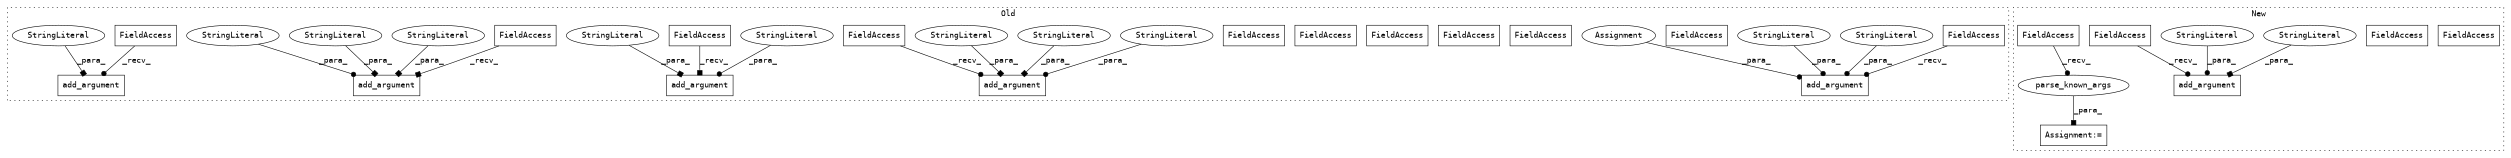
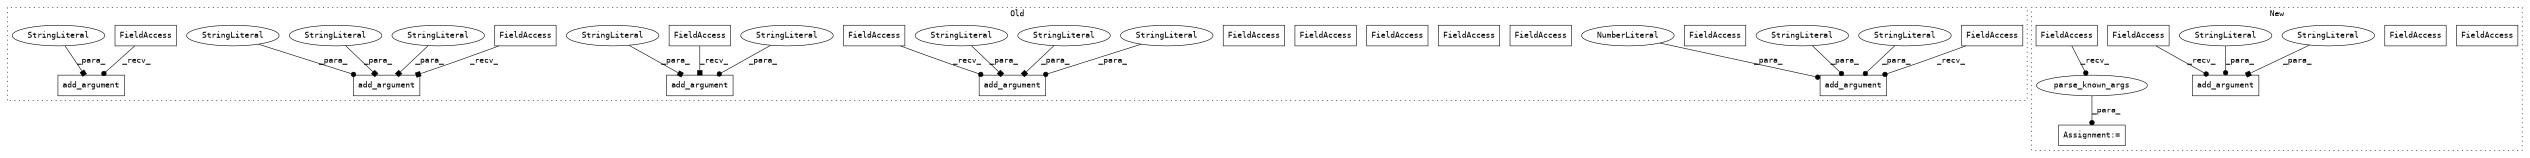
node "Assignment": label "Assignment" -> "NumberLiteral"
edge "parse_known_args" -> "Assignment:=": arrowhead box -> dot
